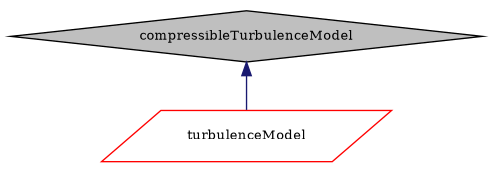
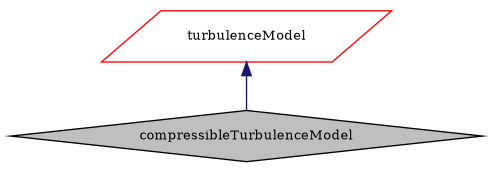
edge "turbulenceModel" -> "compressibleTurbulenceModel": reversed
